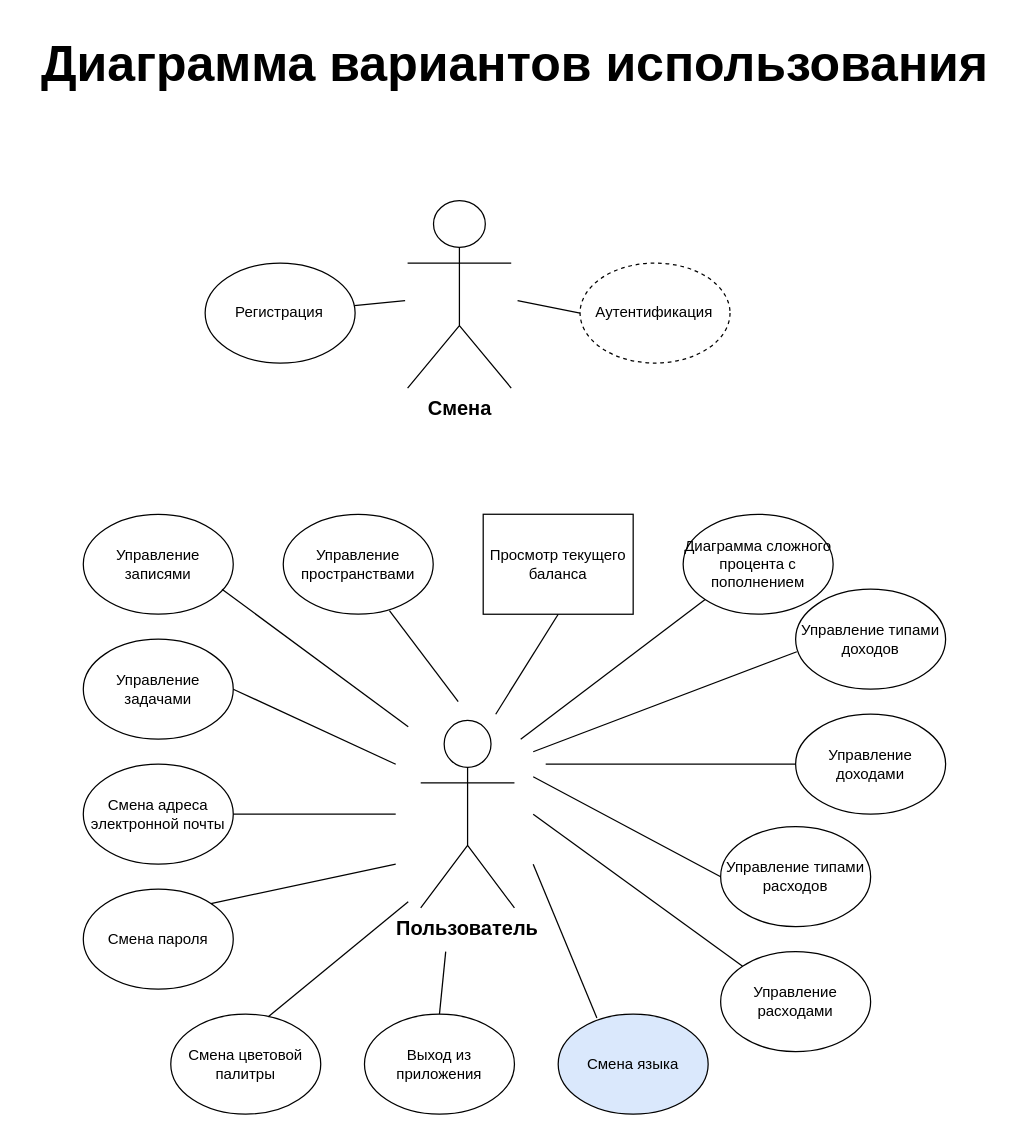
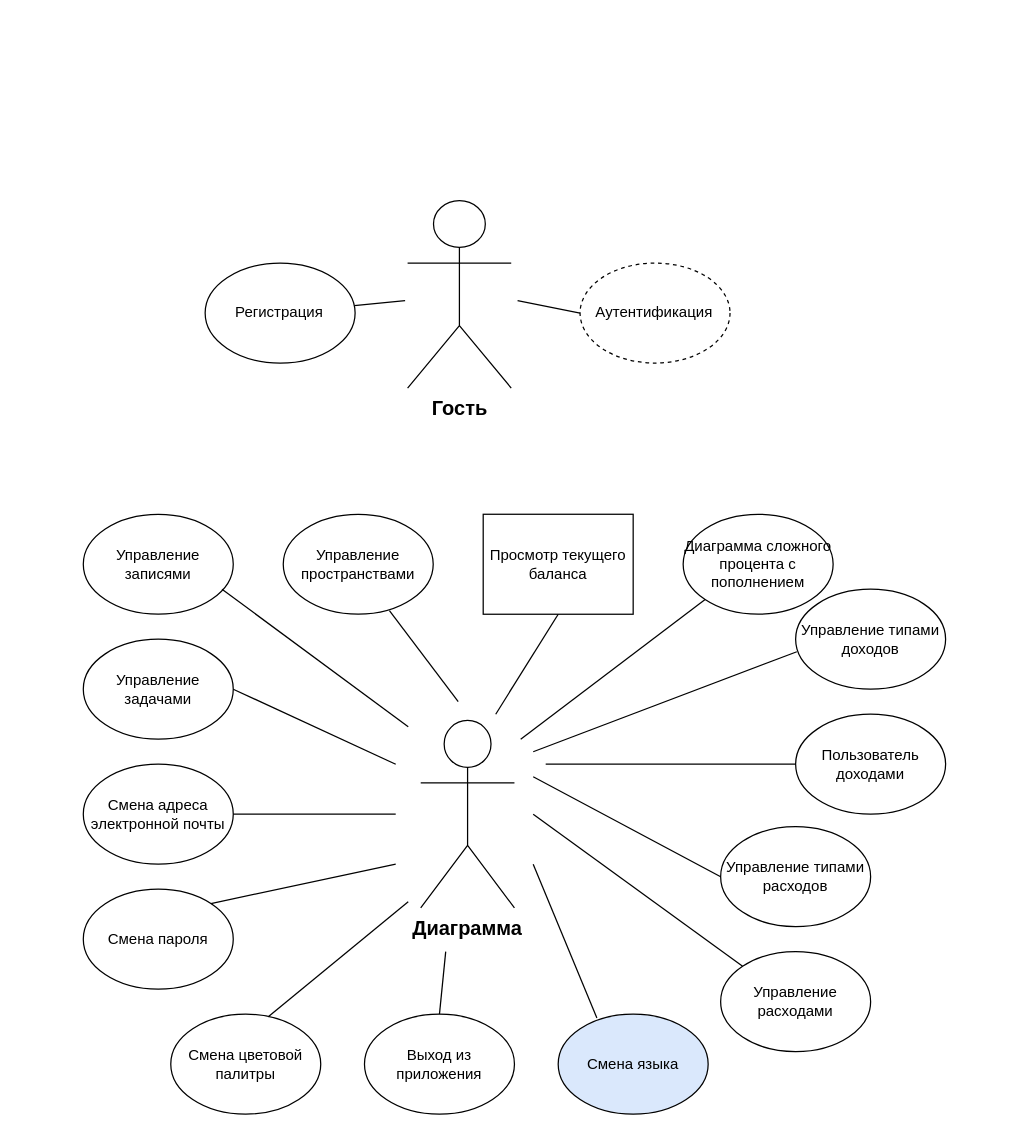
node "Диаграмма вариантов использования": removed
node "Смена": label "Смена" -> "Гость"
node "Управление доходами": label "Управление доходами" -> "Пользователь доходами"
node "Пользователь": label "Пользователь" -> "Диаграмма"
